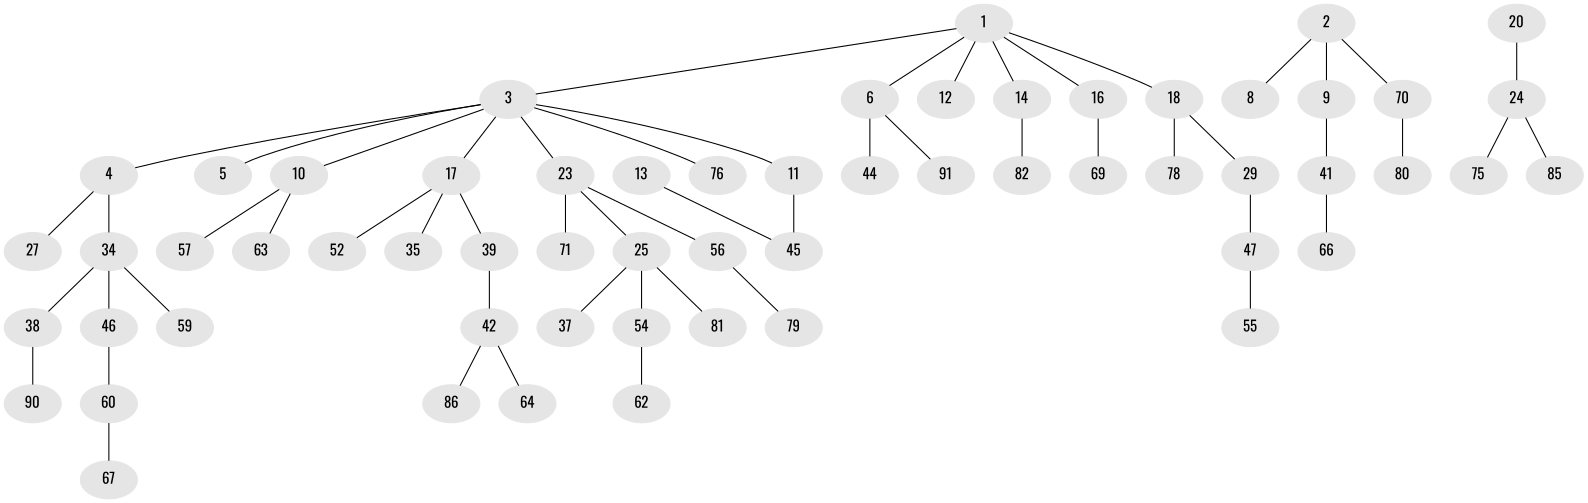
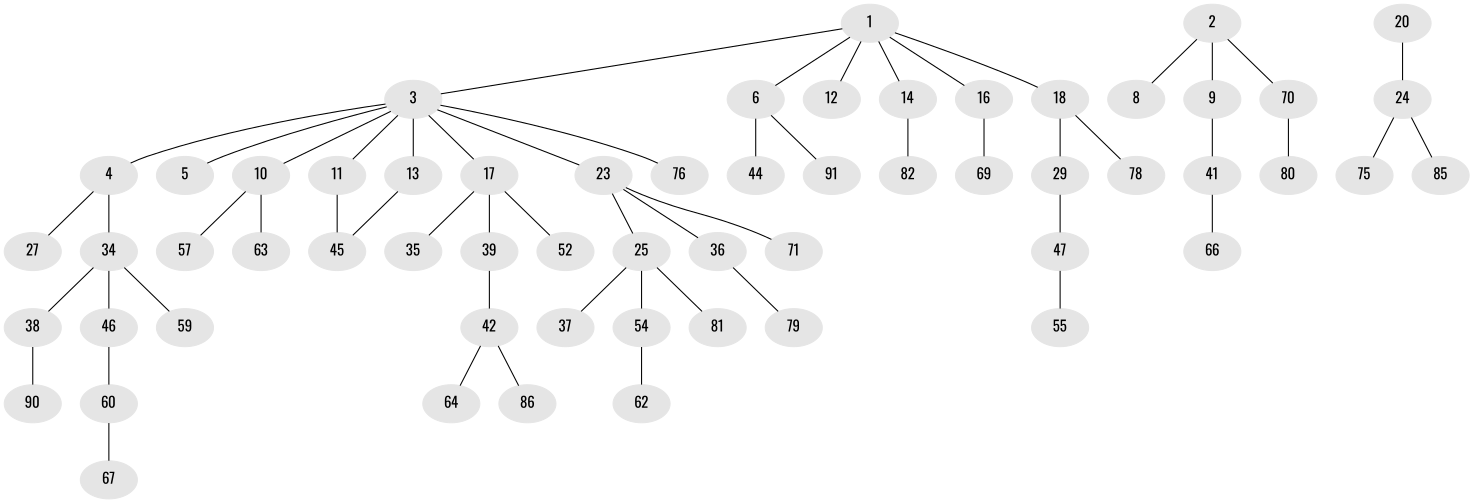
edge "3" -- "13": added
node "56": label "56" -> "36"
